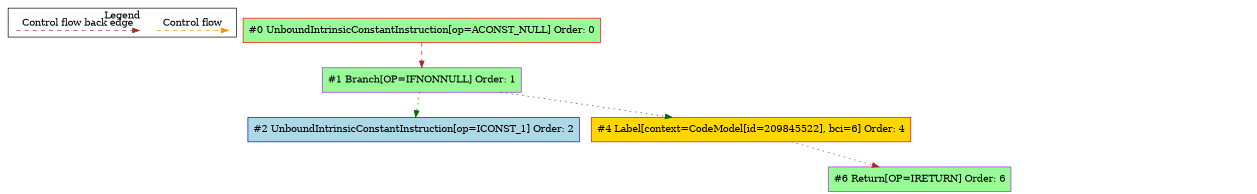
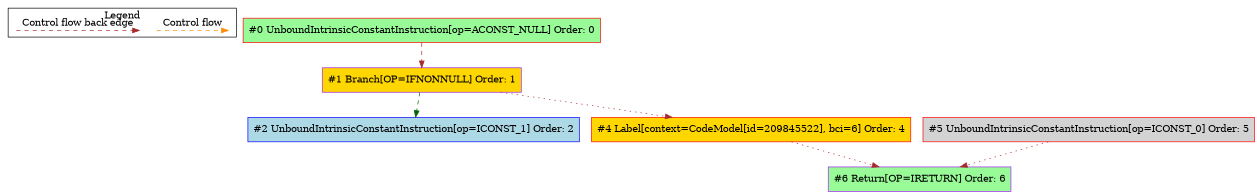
node "#1 Branch[OP=IFNONNULL] Order: 1": fillcolor palegreen -> gold
edge "#1 Branch[OP=IFNONNULL] Order: 1" -> "#2 UnboundIntrinsicConstantInstruction[op=ICONST_1] Order: 2": style dotted -> dashed
edge "#1 Branch[OP=IFNONNULL] Order: 1" -> "#4 Label[context=CodeModel[id=209845522], bci=6] Order: 4": color darkgreen -> brown
node "#5 UnboundIntrinsicConstantInstruction[op=ICONST_0] Order: 5": added
